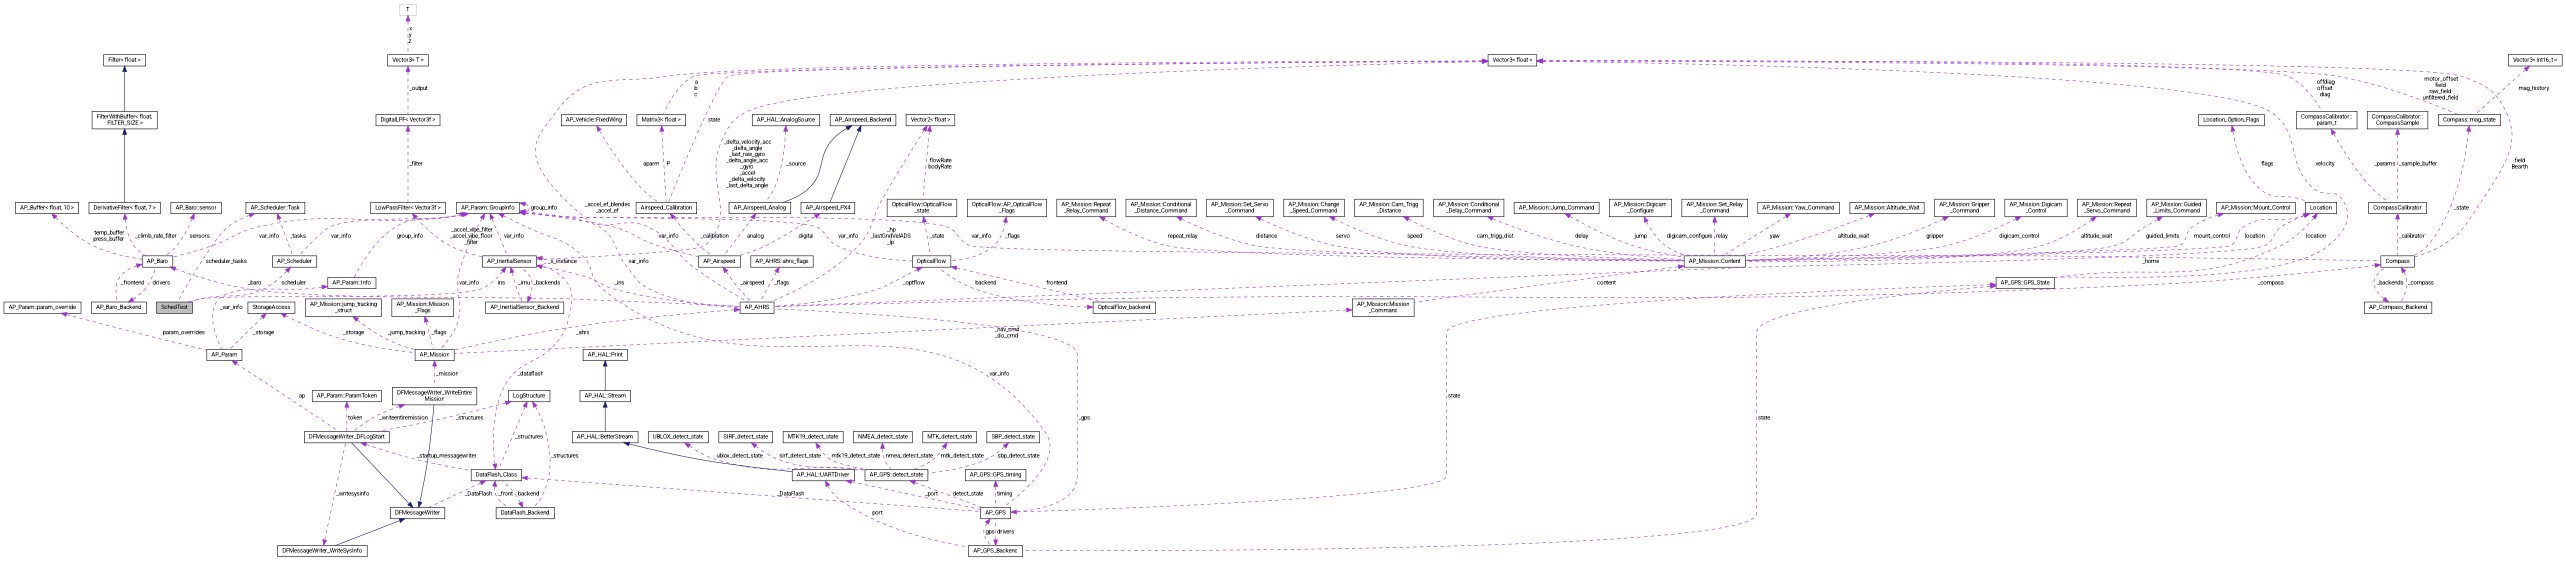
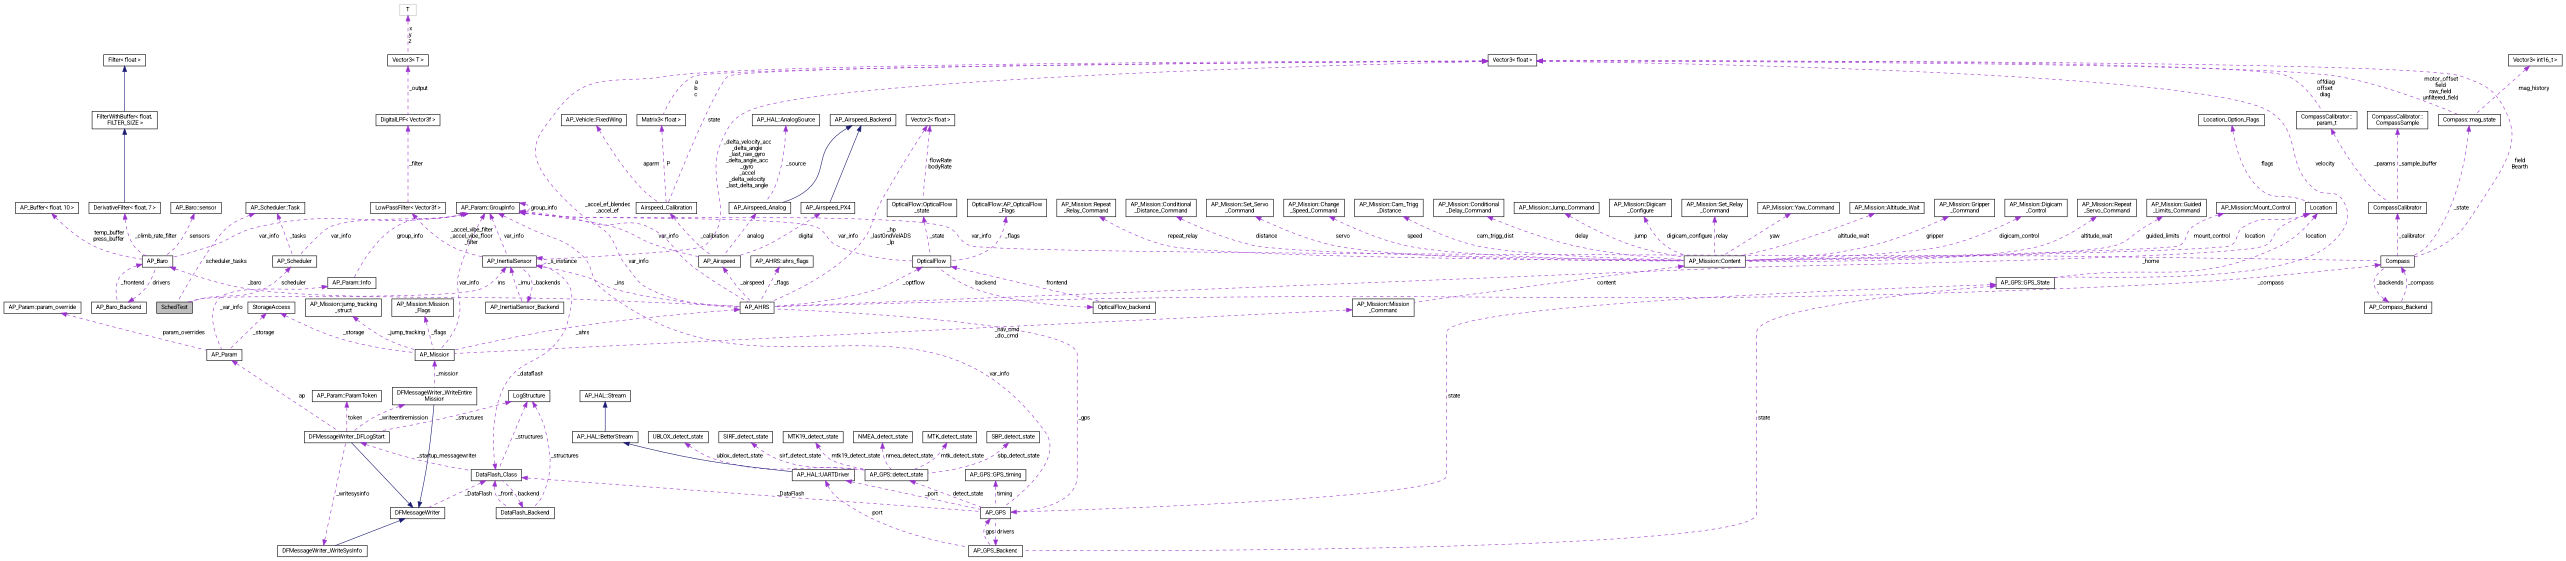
node "AP_HAL::Print": removed
